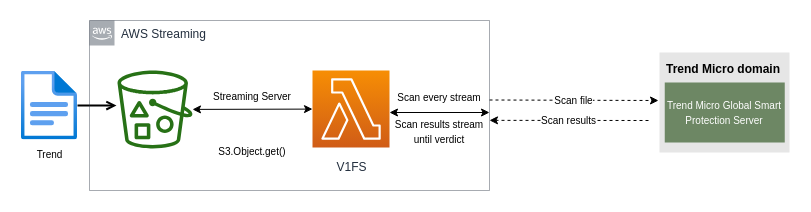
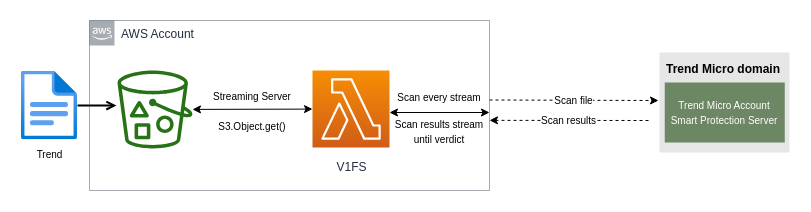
node "AWS Streaming": label "AWS Streaming" -> "AWS Account"
node "Trend Micro Global Smart Protection Server": label "Trend Micro Global Smart Protection Server" -> "Trend Micro Account Smart Protection Server"
node "S3.Object.get()": moved (253, 152) -> (253, 127)
